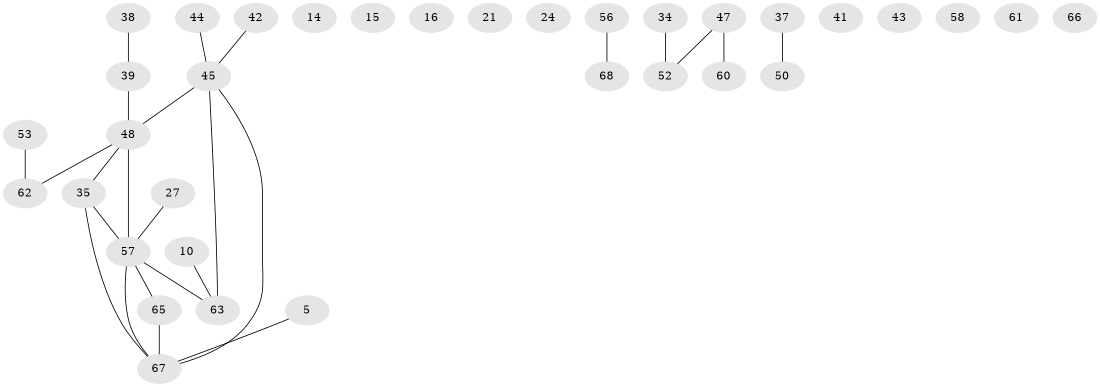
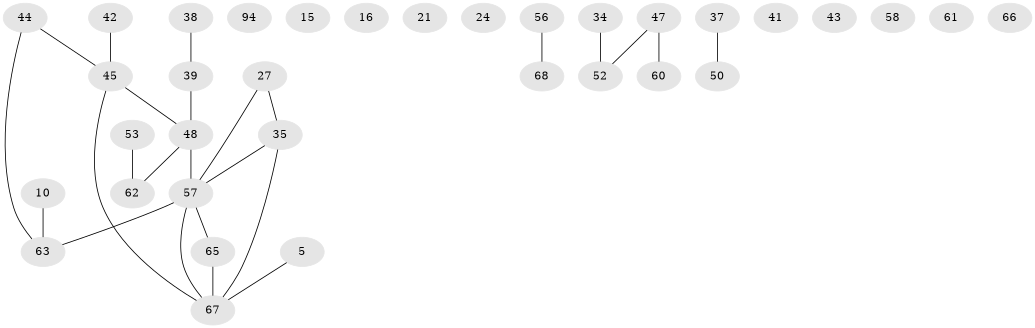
node "14": label "14" -> "94"
edge "48" -- "35": now "27" -- "35"
edge "45" -- "63": now "44" -- "63"
